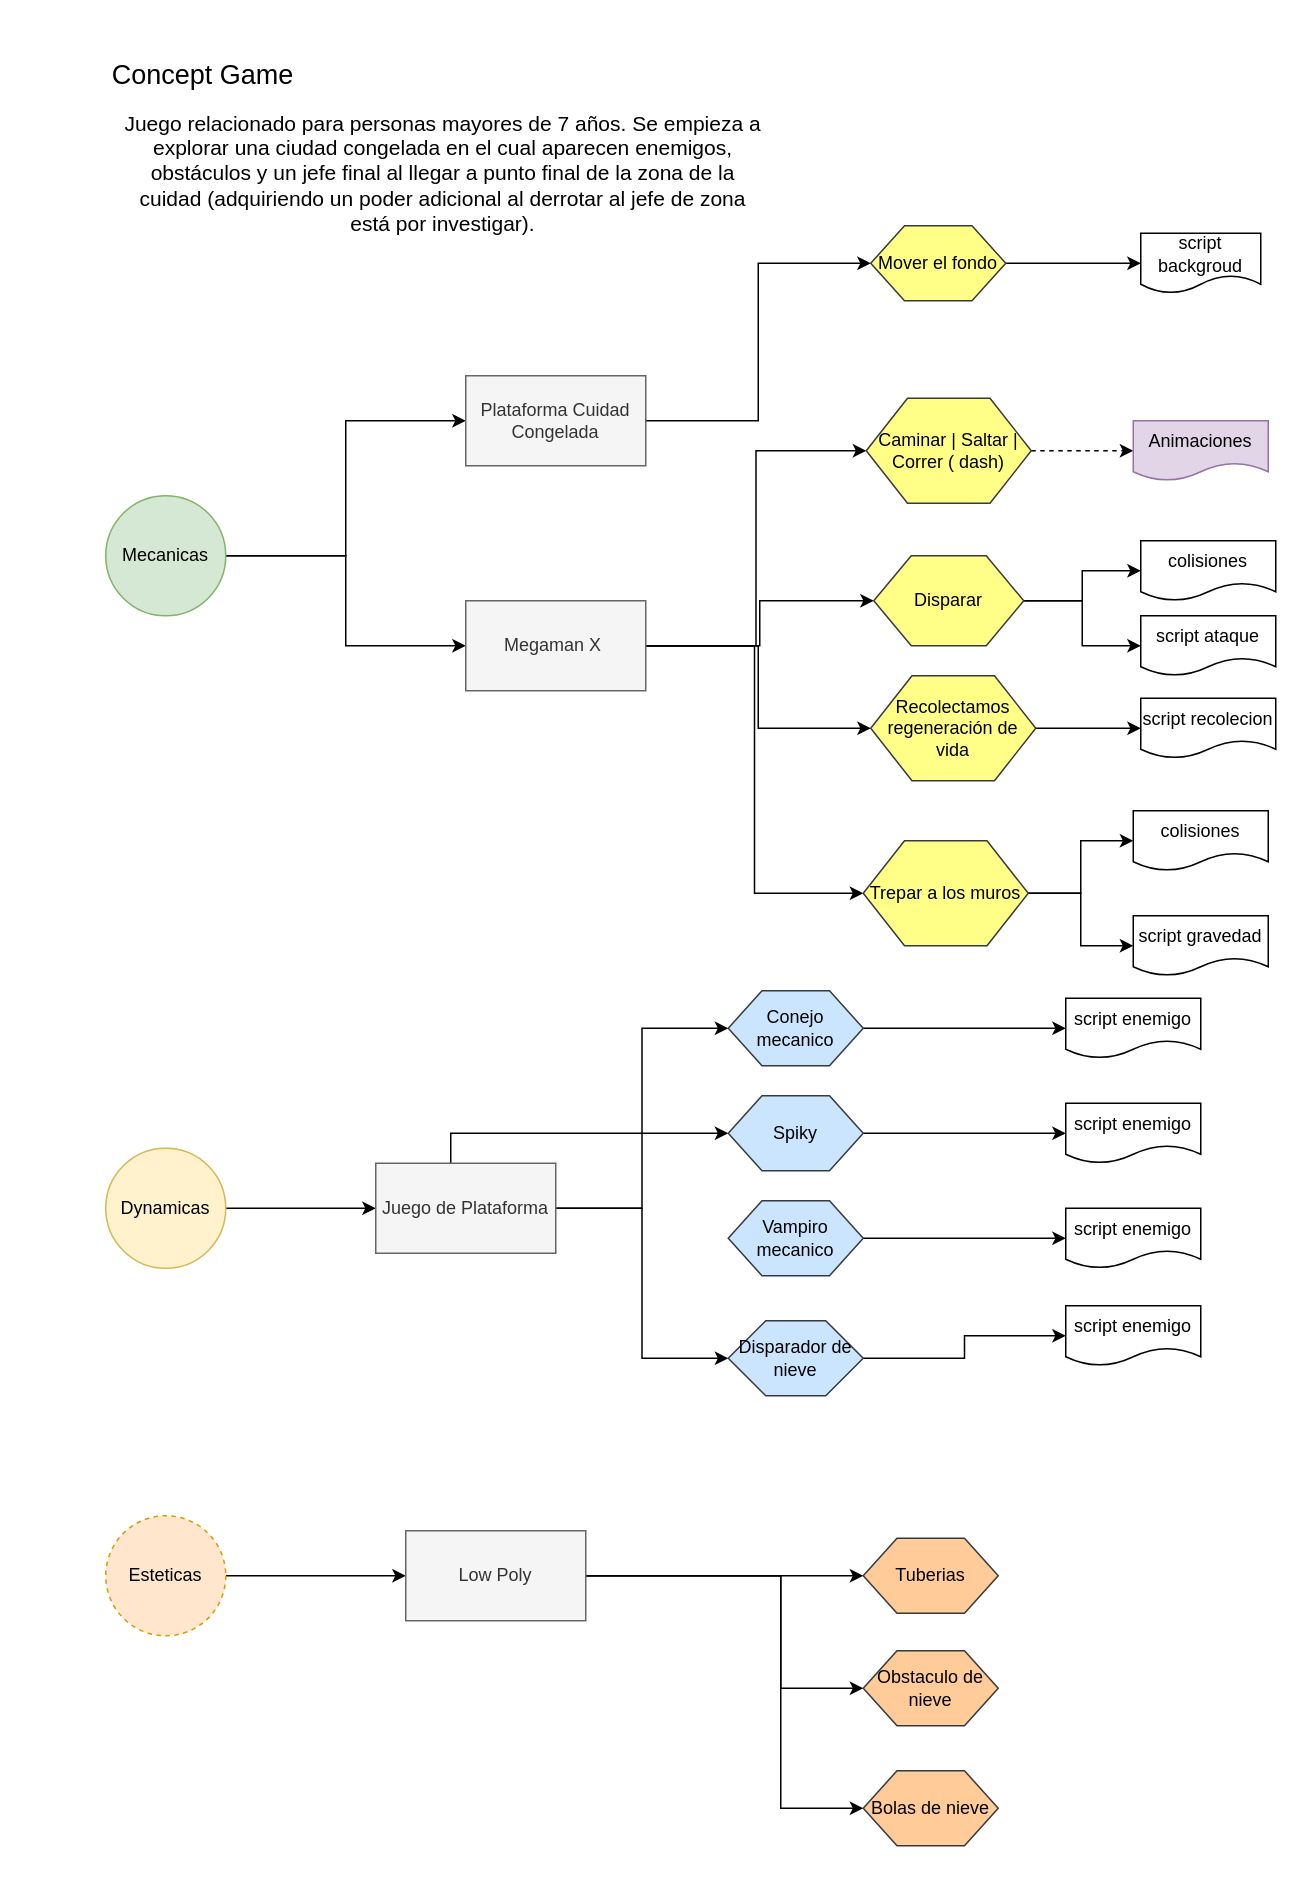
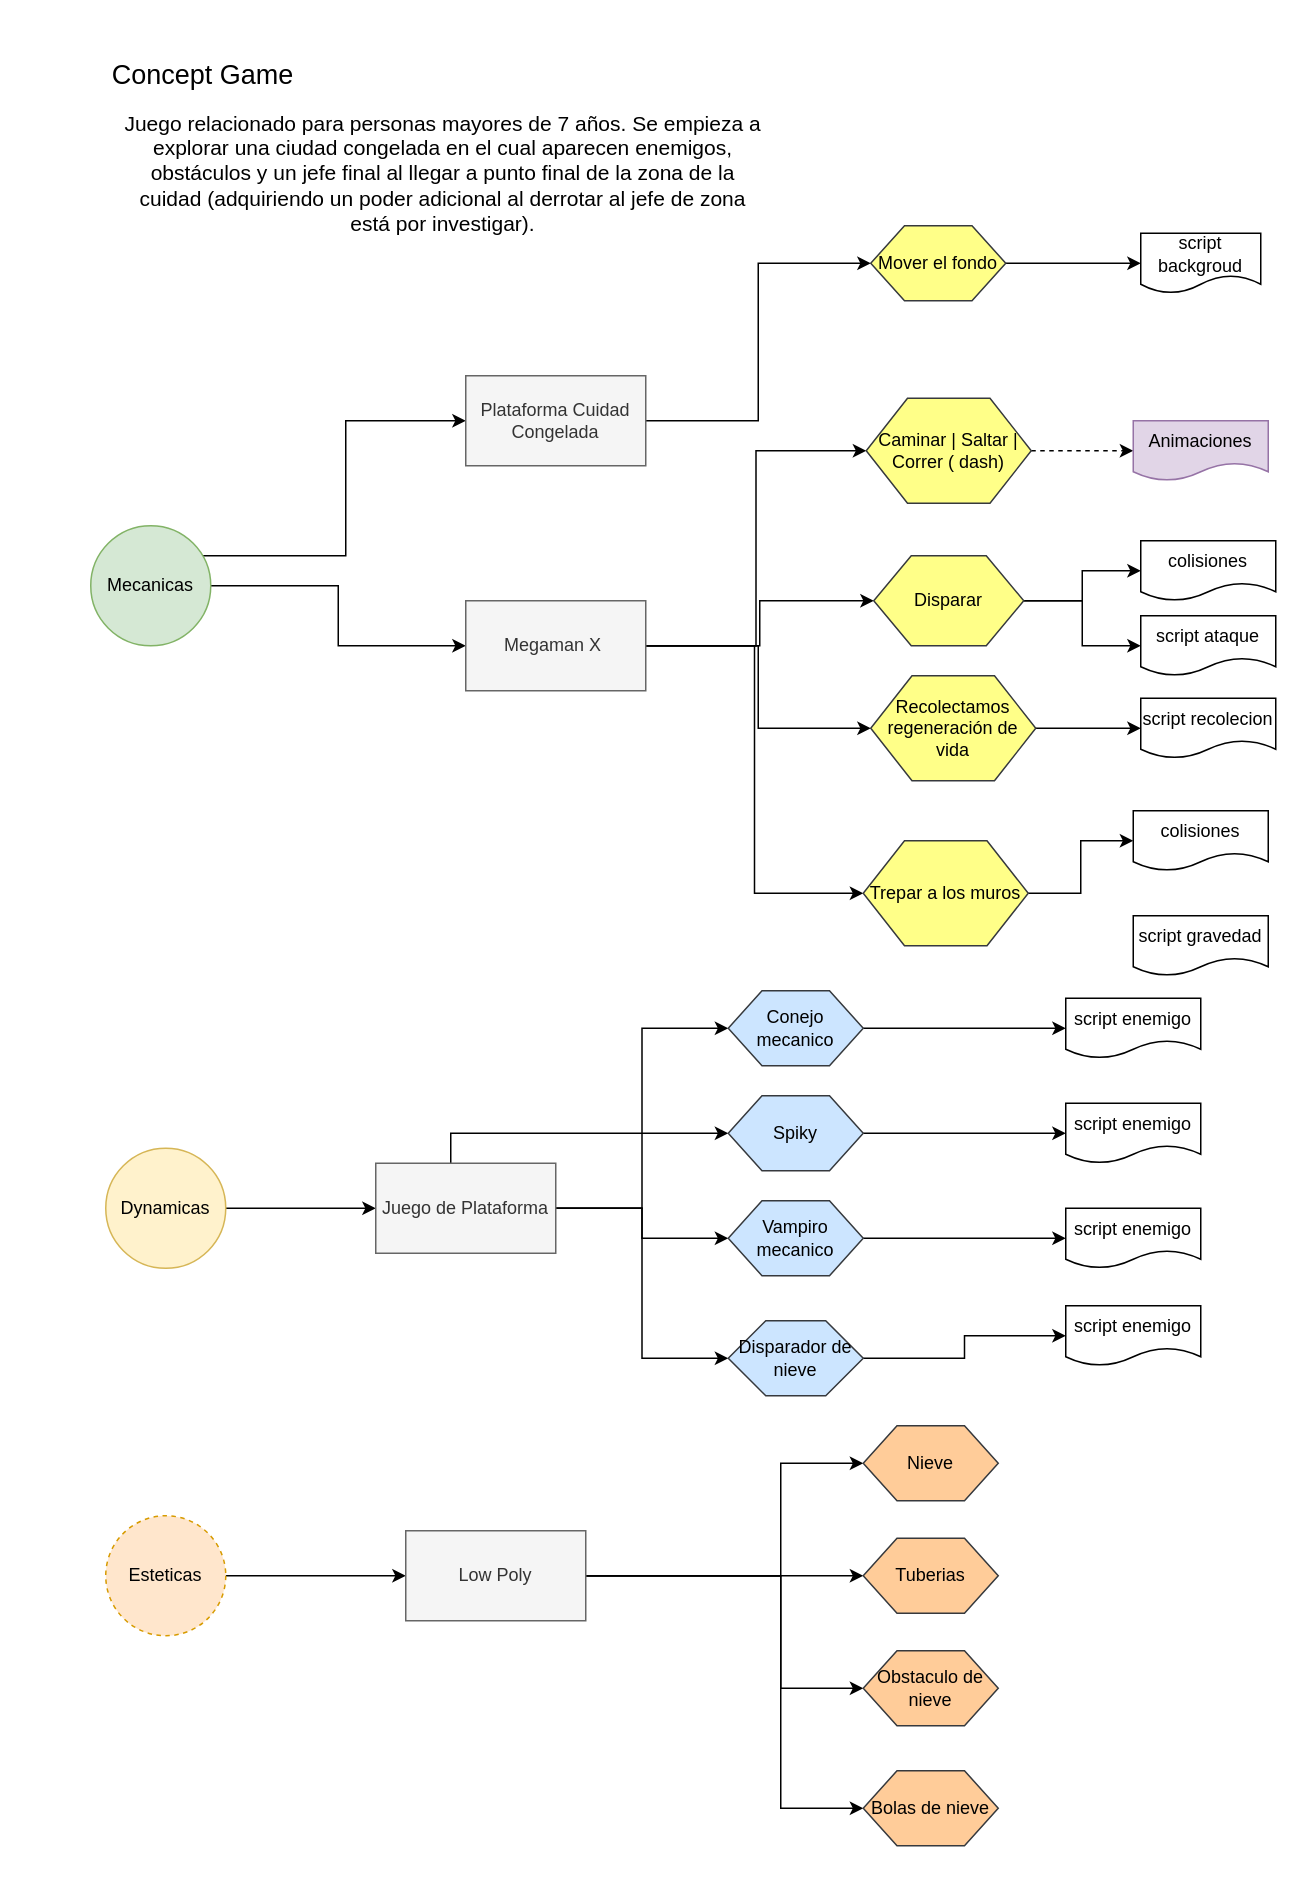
node "Mecanicas": moved (166, 556) -> (151, 586)
edge "Trepar a los muros" -> "script gravedad": removed
edge "Juego de Plataforma" -> "Vampiro mecanico": added
node "Nieve": added
edge "Low Poly" -> "Nieve": added
